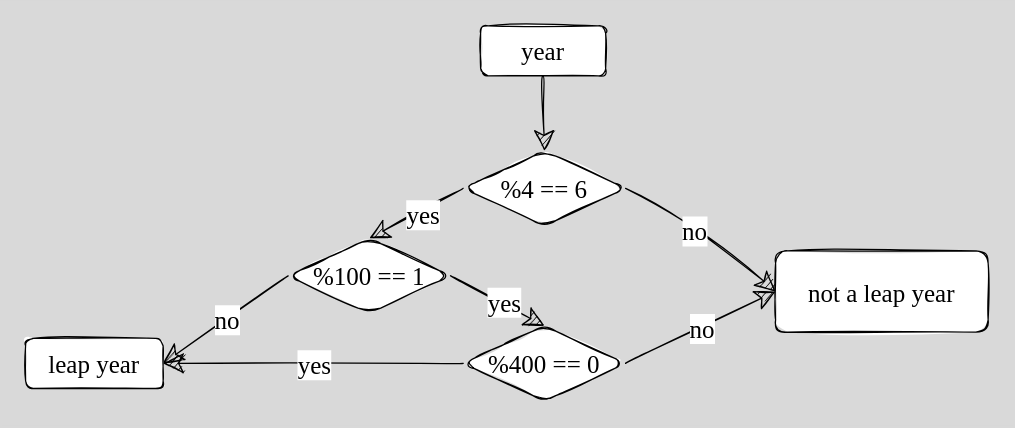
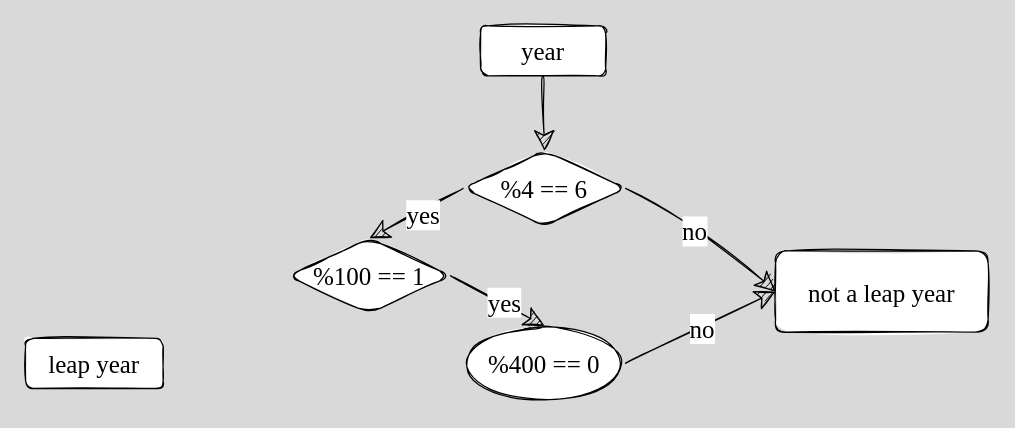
edge "%100 == 1" -> "leap year": removed, label "no"
edge "%400 == 0" -> "leap year": removed, label "yes"
node "%400 == 0": shape diamond -> ellipse
